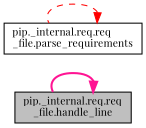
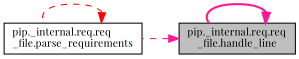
edge "pip._internal.req.req _file.parse_requirements" -> "pip._internal.req.req _file.handle_line": added
